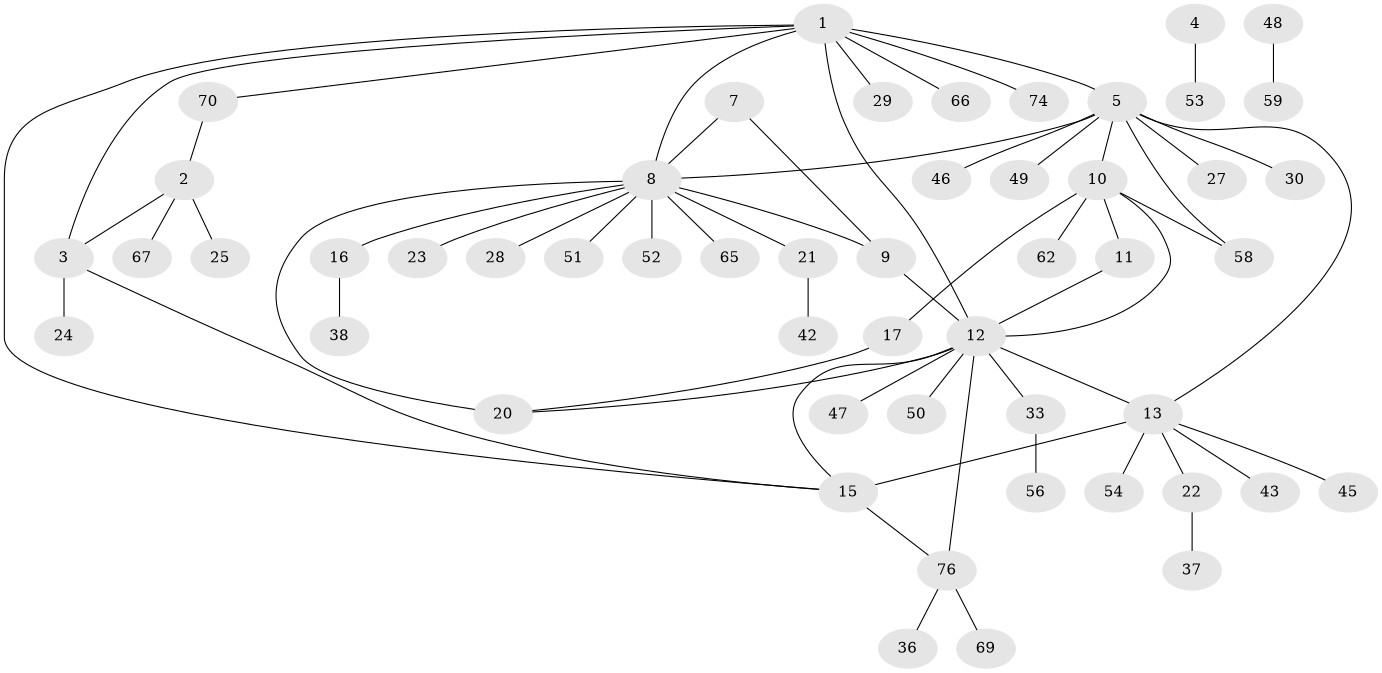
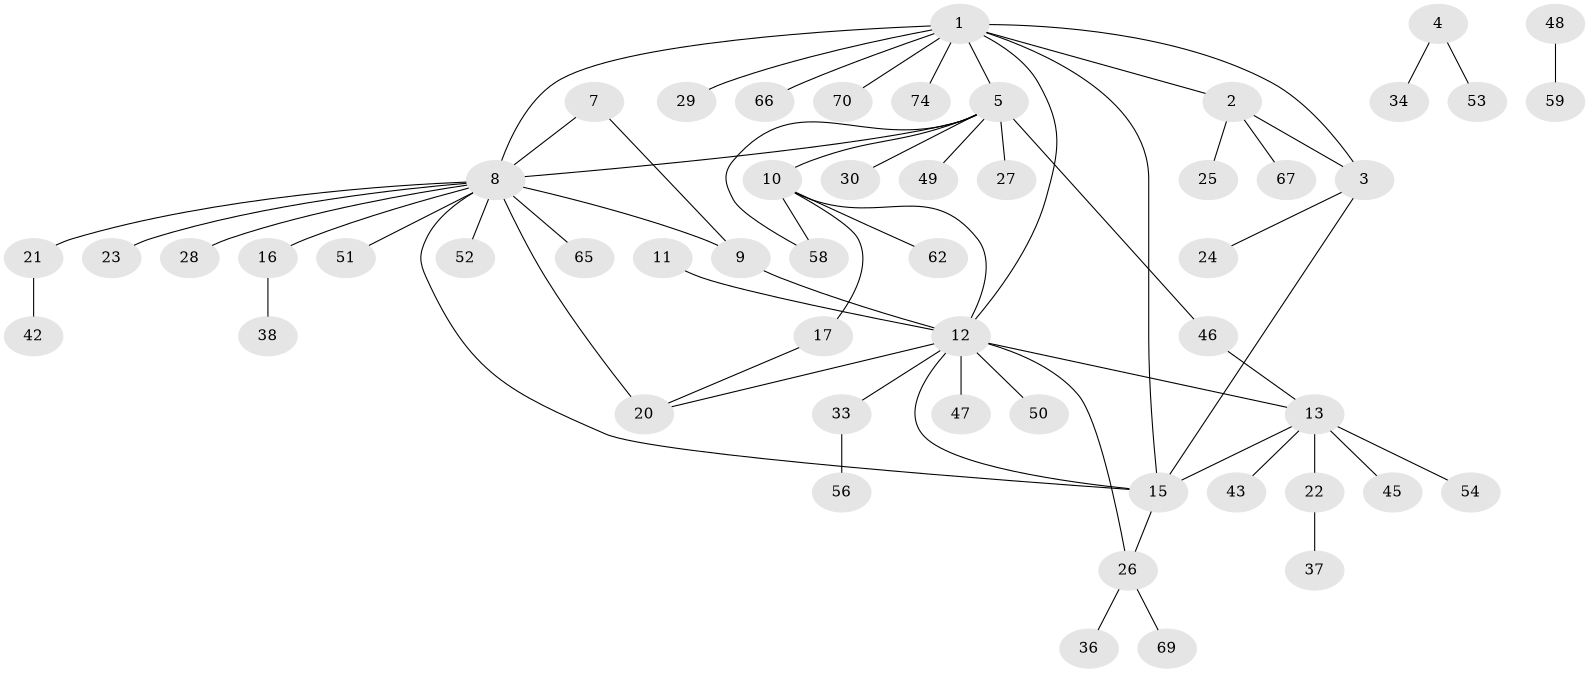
node "34": added
edge "70" -- "2": now "1" -- "2"
edge "5" -- "13": now "46" -- "13"
edge "10" -- "11": removed
edge "8" -- "15": added
node "76": label "76" -> "26"
